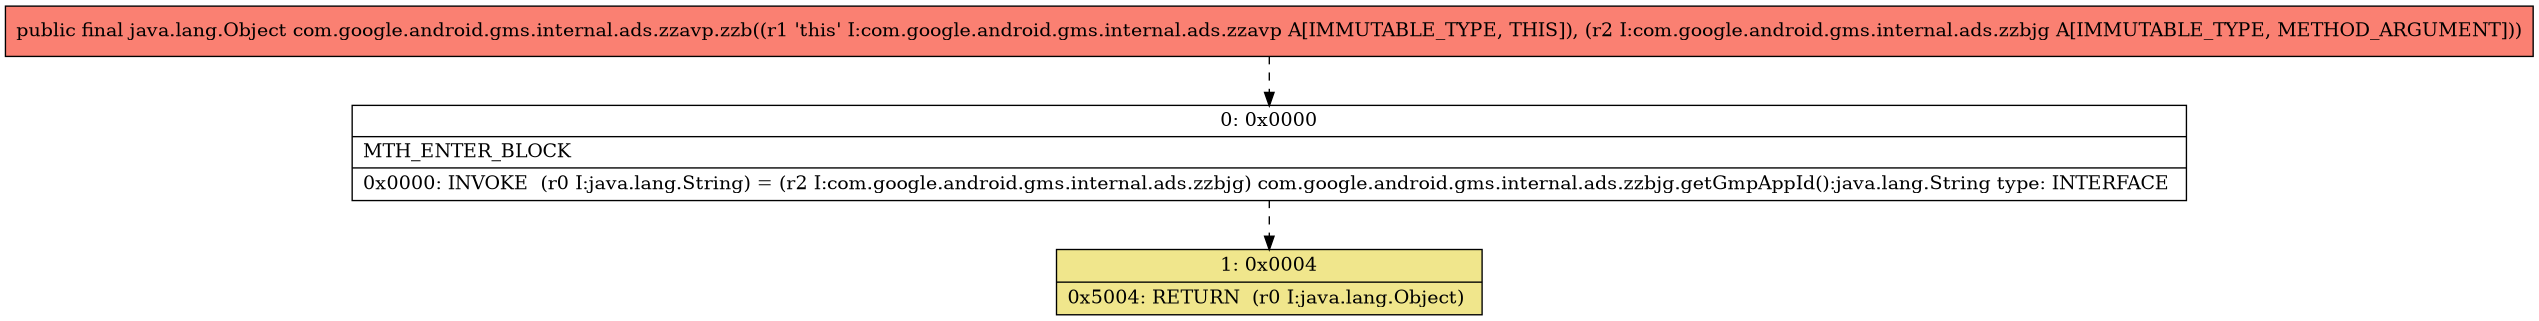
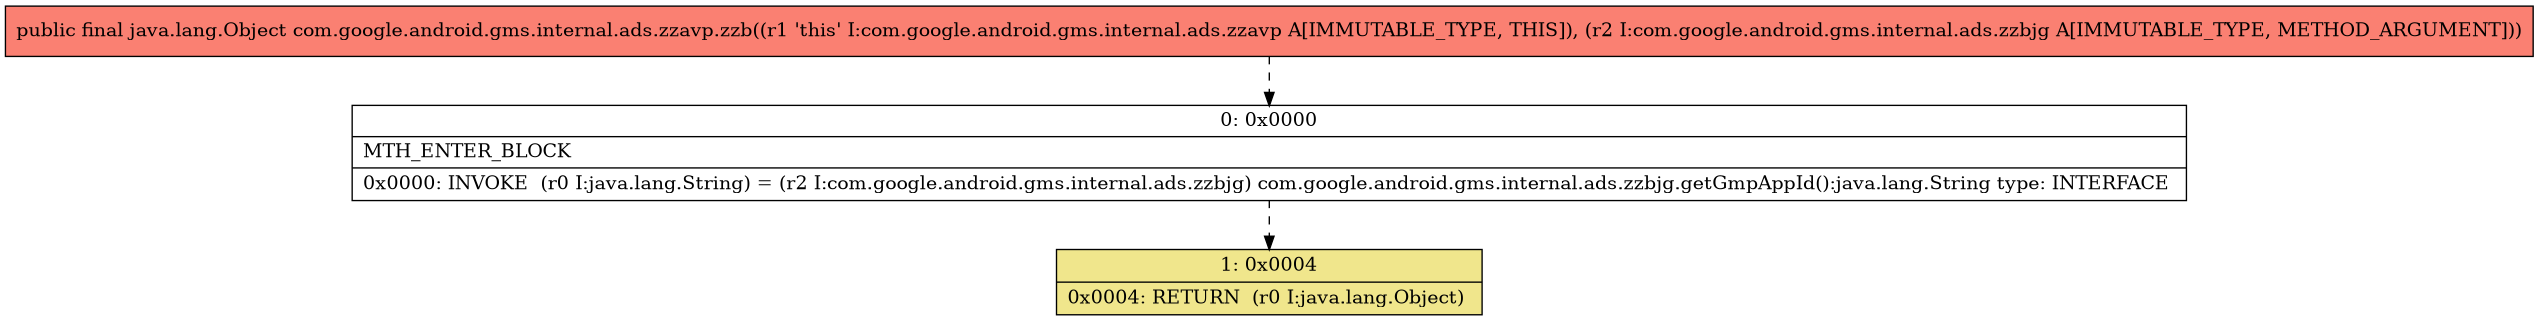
node "1: 0x0004": text "0x5004: RETURN  (r0 I:java.lang.Object)" -> "0x0004: RETURN  (r0 I:java.lang.Object)"
